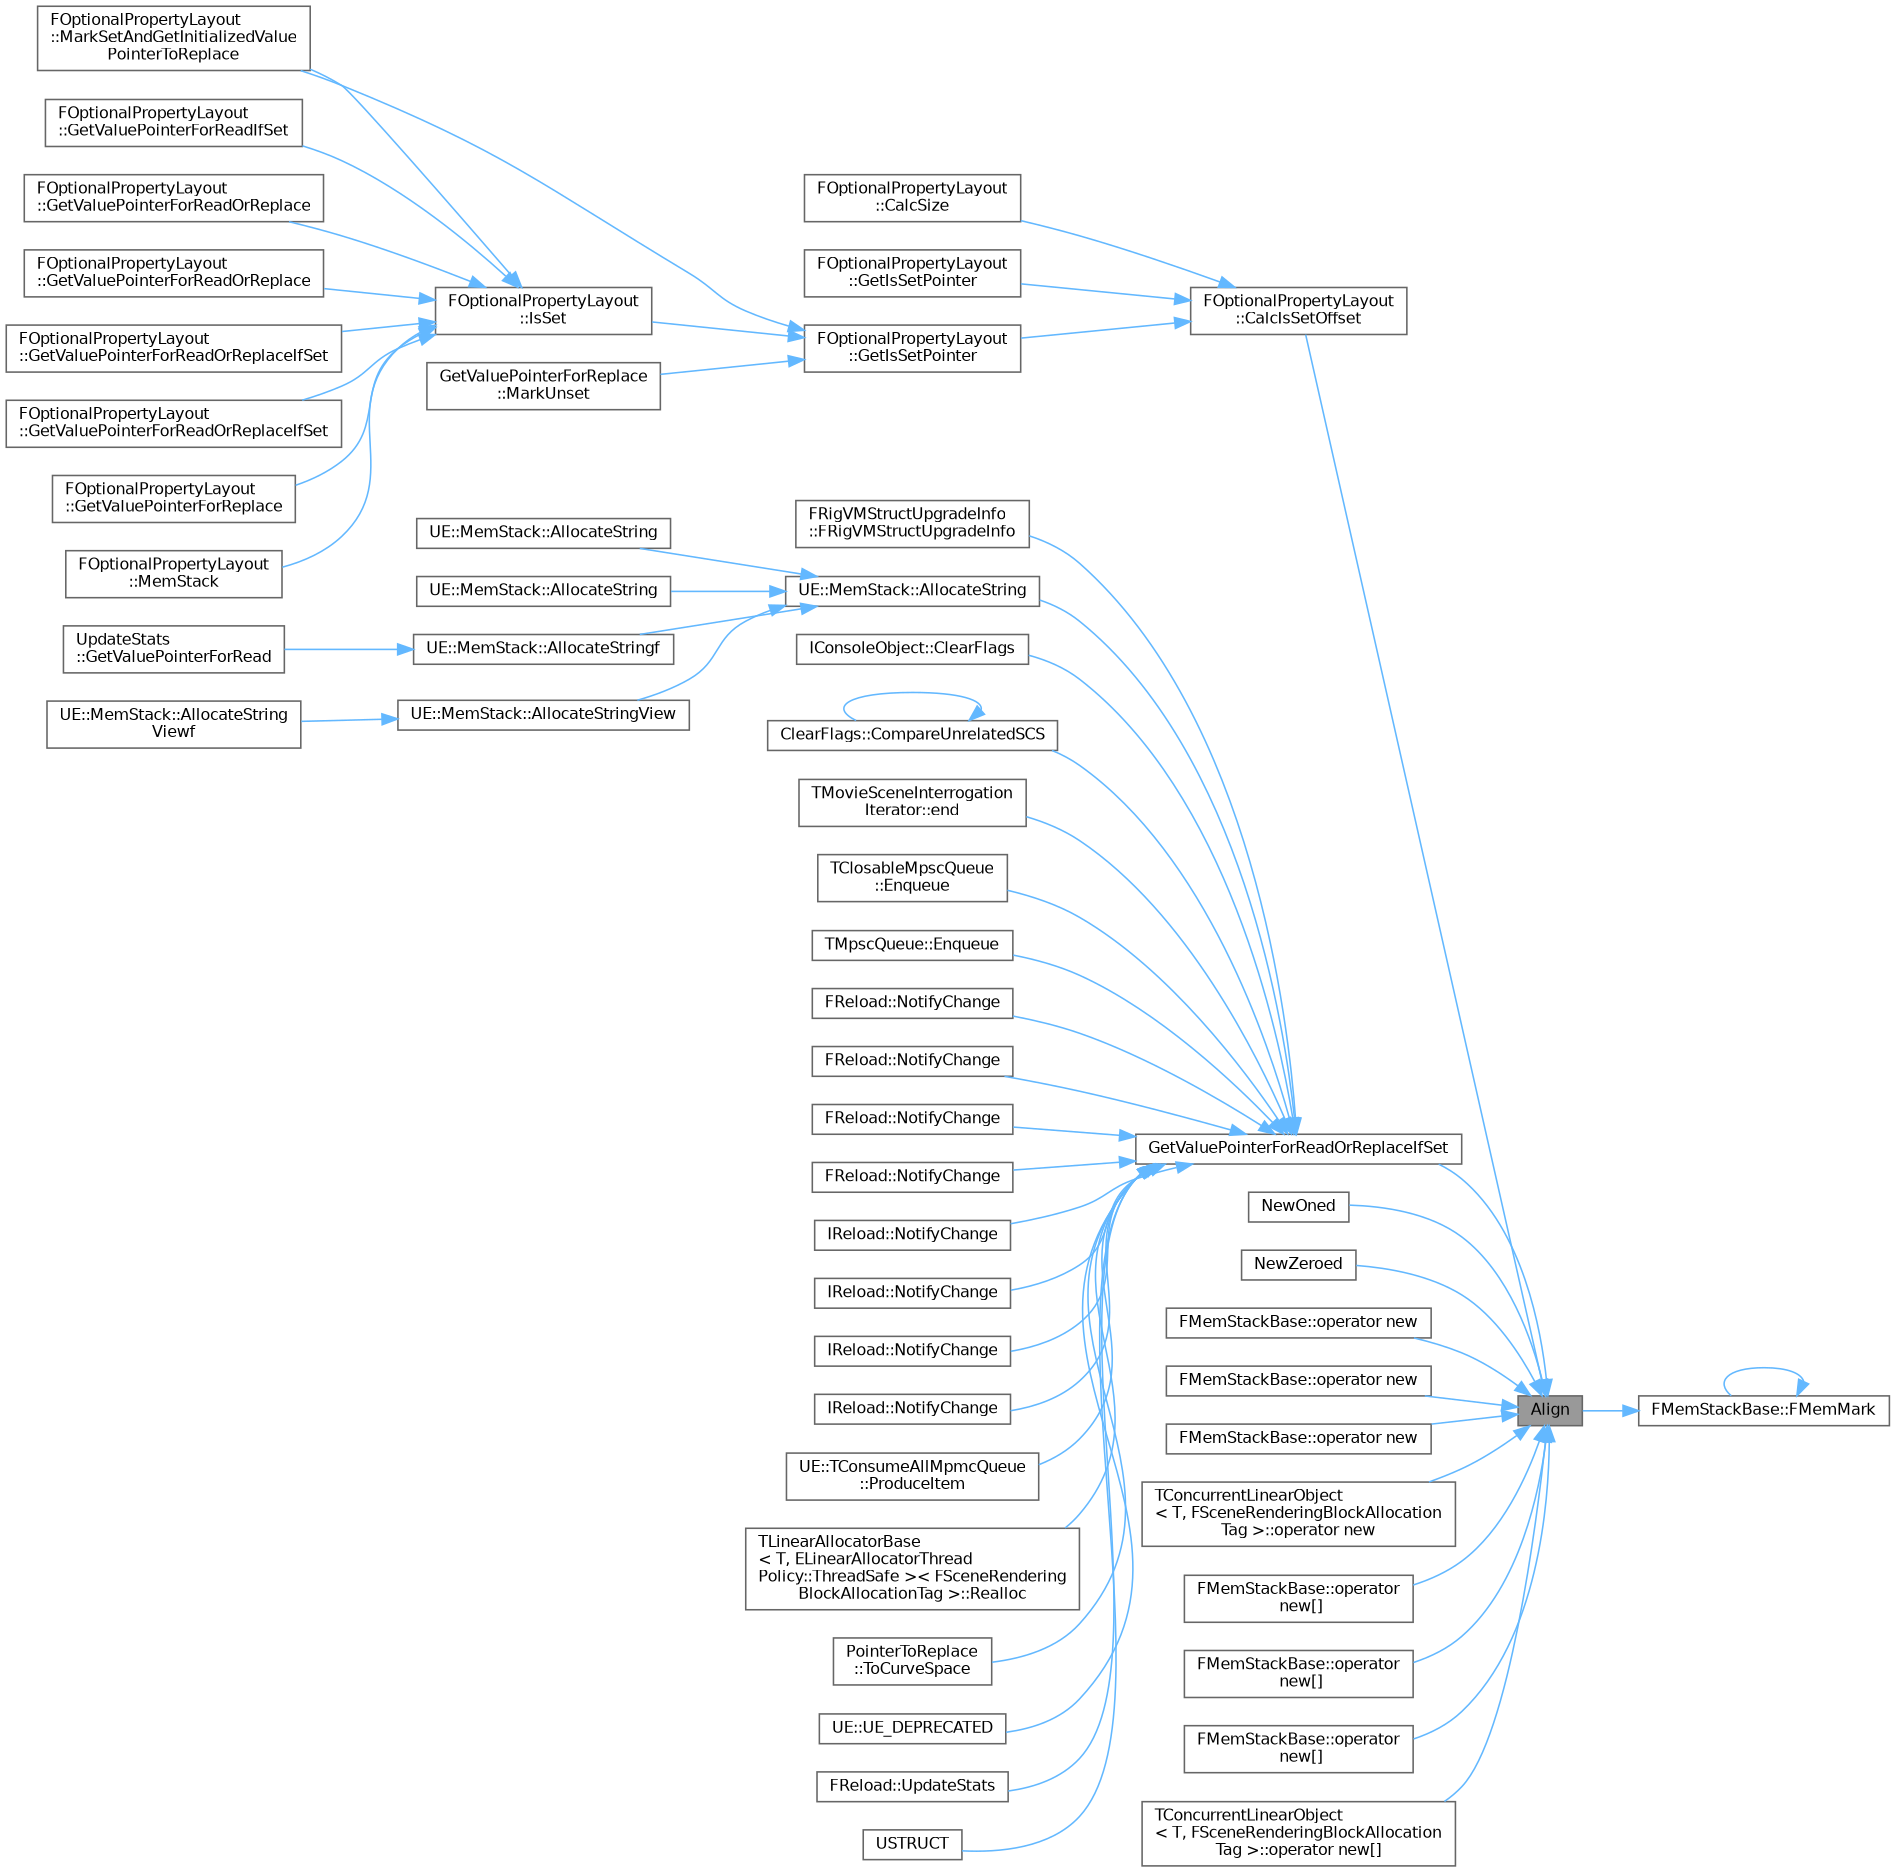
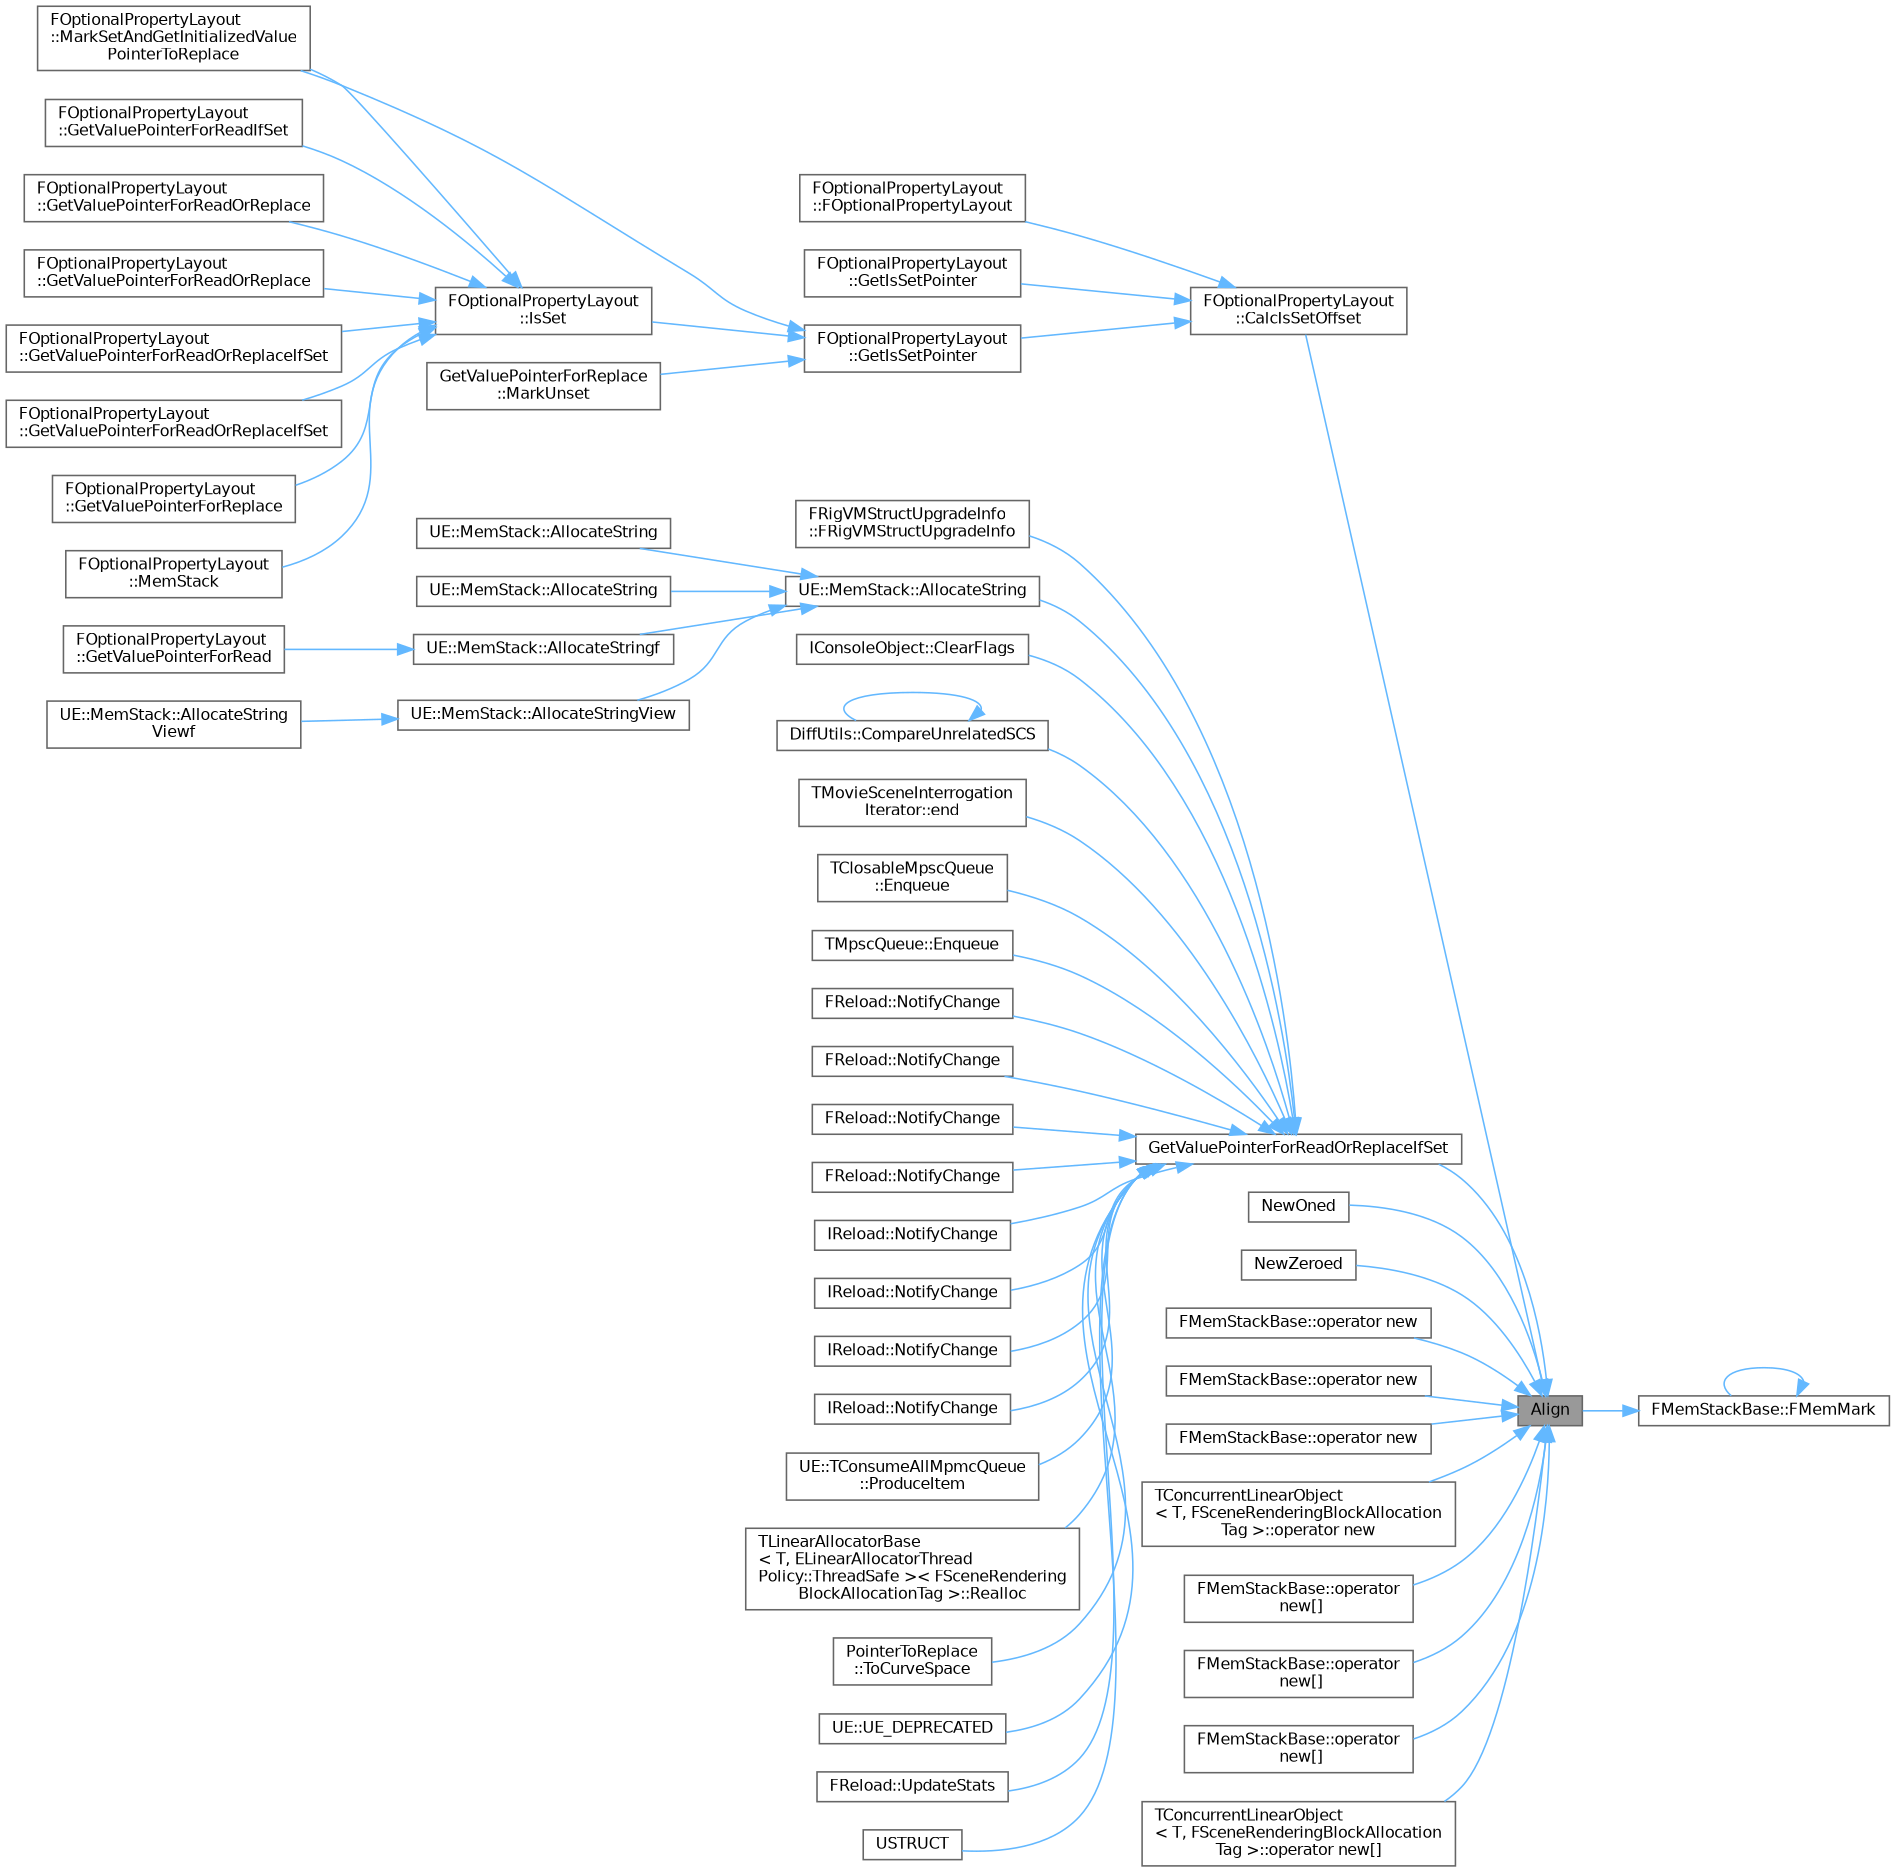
node "FOptionalPropertyLayout ::CalcSize": label "FOptionalPropertyLayout ::CalcSize" -> "FOptionalPropertyLayout ::FOptionalPropertyLayout"
node "UpdateStats ::GetValuePointerForRead": label "UpdateStats ::GetValuePointerForRead" -> "FOptionalPropertyLayout ::GetValuePointerForRead"
node "ClearFlags::CompareUnrelatedSCS": label "ClearFlags::CompareUnrelatedSCS" -> "DiffUtils::CompareUnrelatedSCS"
